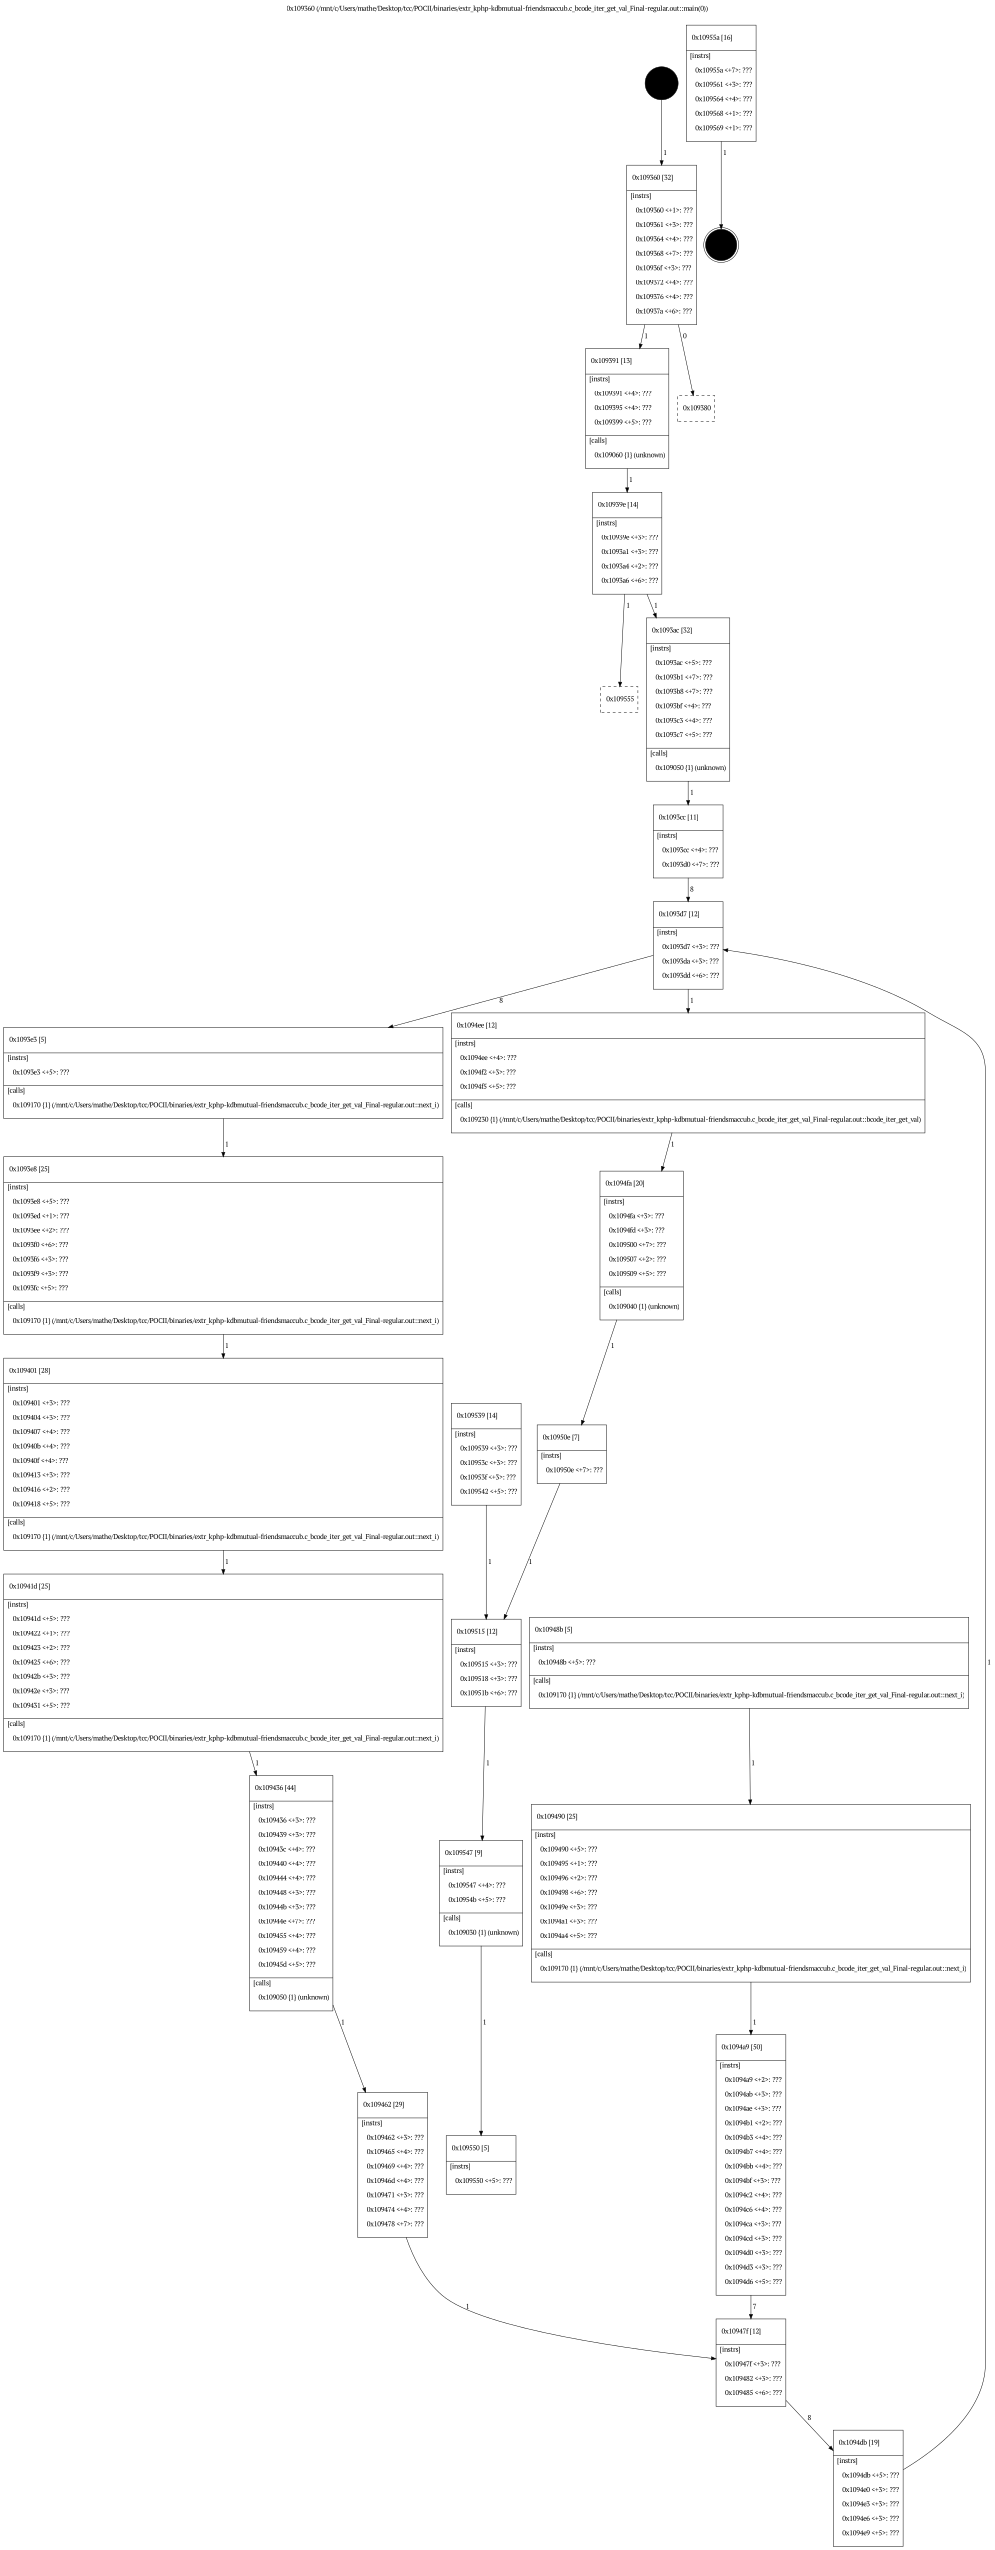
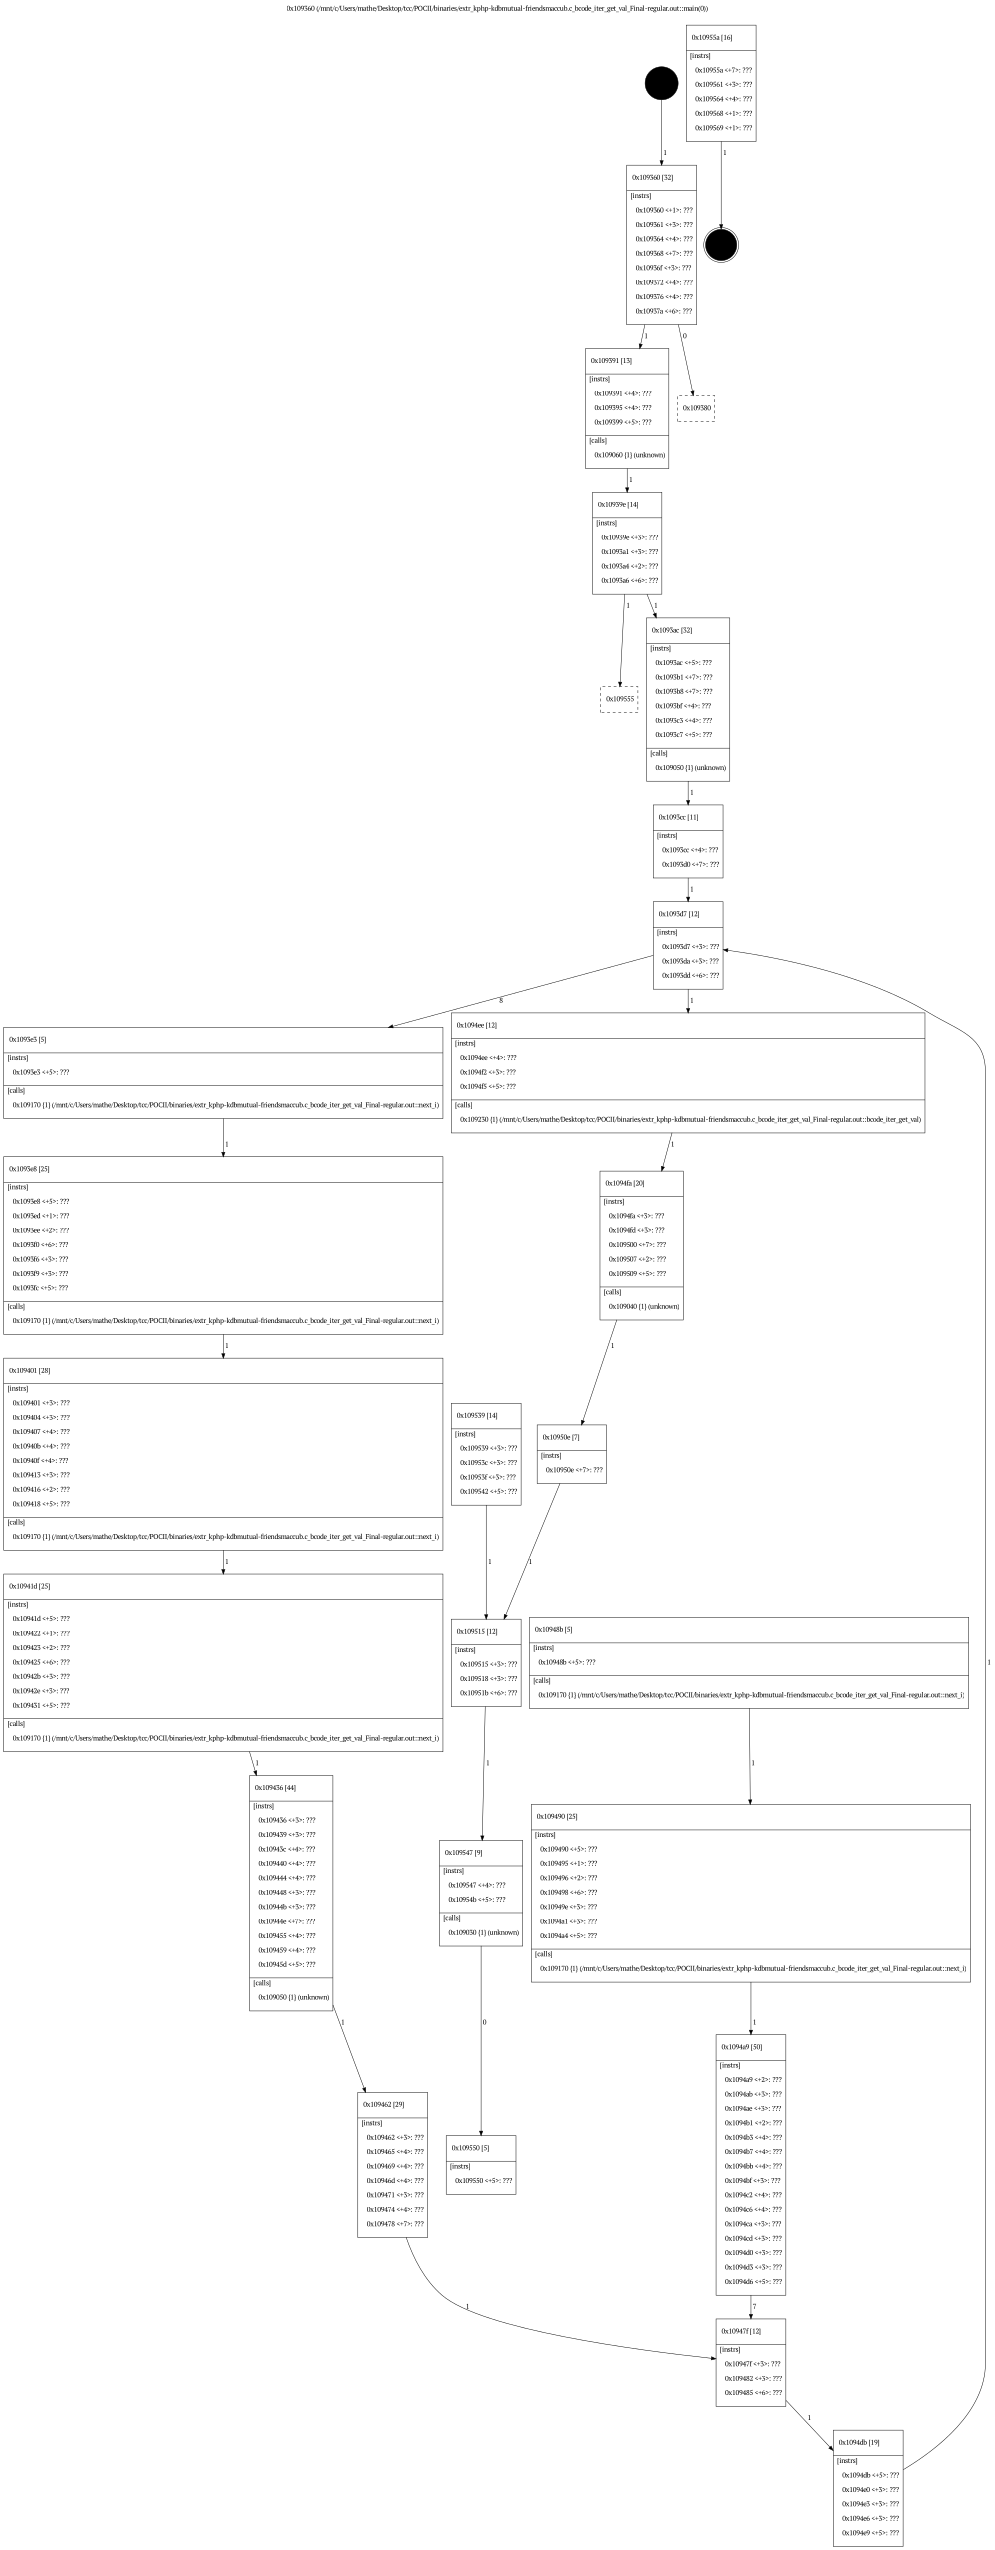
edge "0x1093cc [11]" -> "0x1093d7 [12]": label " 8" -> " 1"
edge "0x109547 [9]" -> "0x109550 [5]": label " 1" -> " 0"
edge "0x10947f [12]" -> "0x1094db [19]": label " 8" -> " 1"
